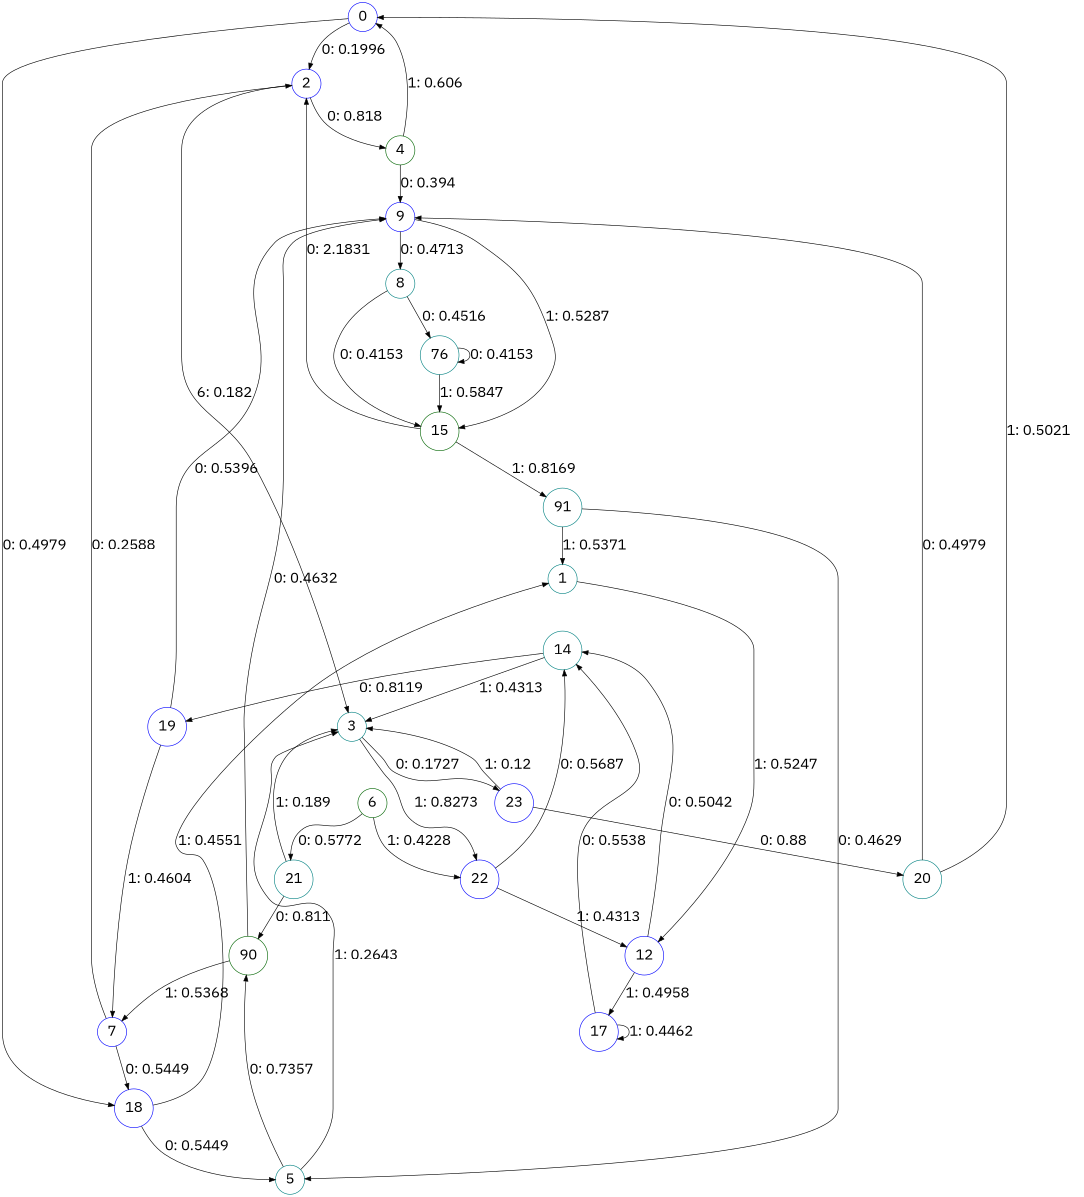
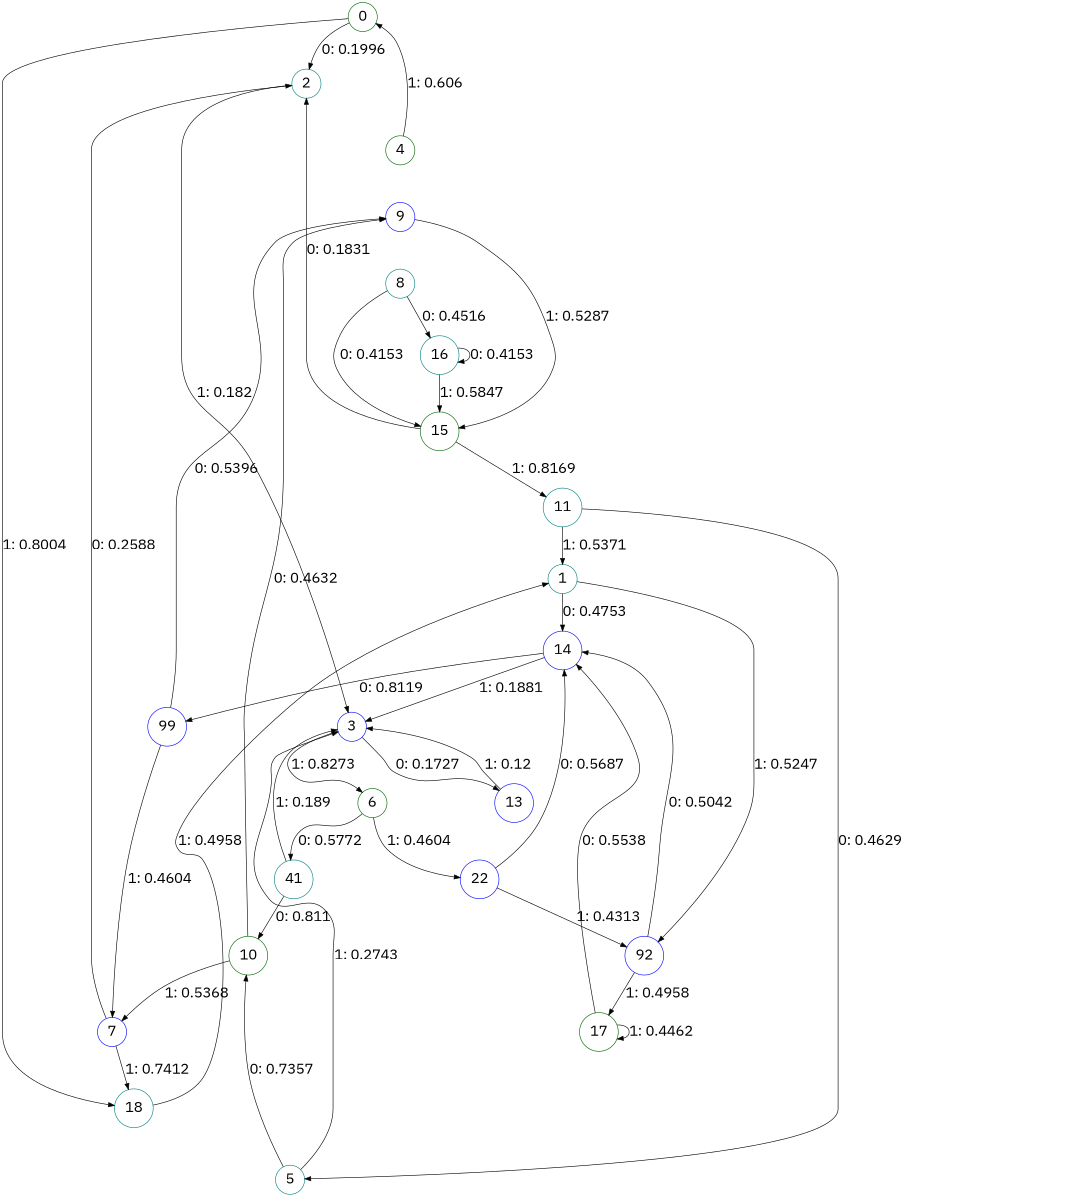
node "0": color blue -> darkgreen
node "2": color blue -> teal
edge "2" -> "4": removed, label "0: 0.818"
edge "4" -> "9": removed, label "0: 0.394"
edge "9" -> "8": removed, label "0: 0.4713"
edge "15" -> "2": label "0: 2.1831   " -> "0: 0.1831   "
node "76": label "76" -> "16"
edge "2" -> "3": label "6: 0.182    " -> "1: 0.182    "
node "91": label "91" -> "11"
edge "0" -> "18": label "0: 0.4979   " -> "1: 0.8004   "
edge "1" -> "14": added, label "0: 0.4753"
node "14": color teal -> blue
edge "14" -> "3": label "1: 0.4313   " -> "1: 0.1881   "
node "19": label "19" -> "99"
node "3": color teal -> blue
node "23": label "23" -> "13"
edge "3" -> "22": now "3" -> "6"
edge "18" -> "1": label "1: 0.4551   " -> "1: 0.4958   "
edge "6" -> "22": label "1: 0.4228   " -> "1: 0.4604   "
node "21": label "21" -> "41"
node "20": removed
node "90": label "90" -> "10"
edge "5" -> "3": label "1: 0.2643   " -> "1: 0.2743   "
node "12": label "12" -> "92"
node "17": color blue -> darkgreen
edge "7" -> "18": label "0: 0.5449   " -> "1: 0.7412   "
node "18": color blue -> teal
edge "18" -> "5": removed, label "0: 0.5449"
